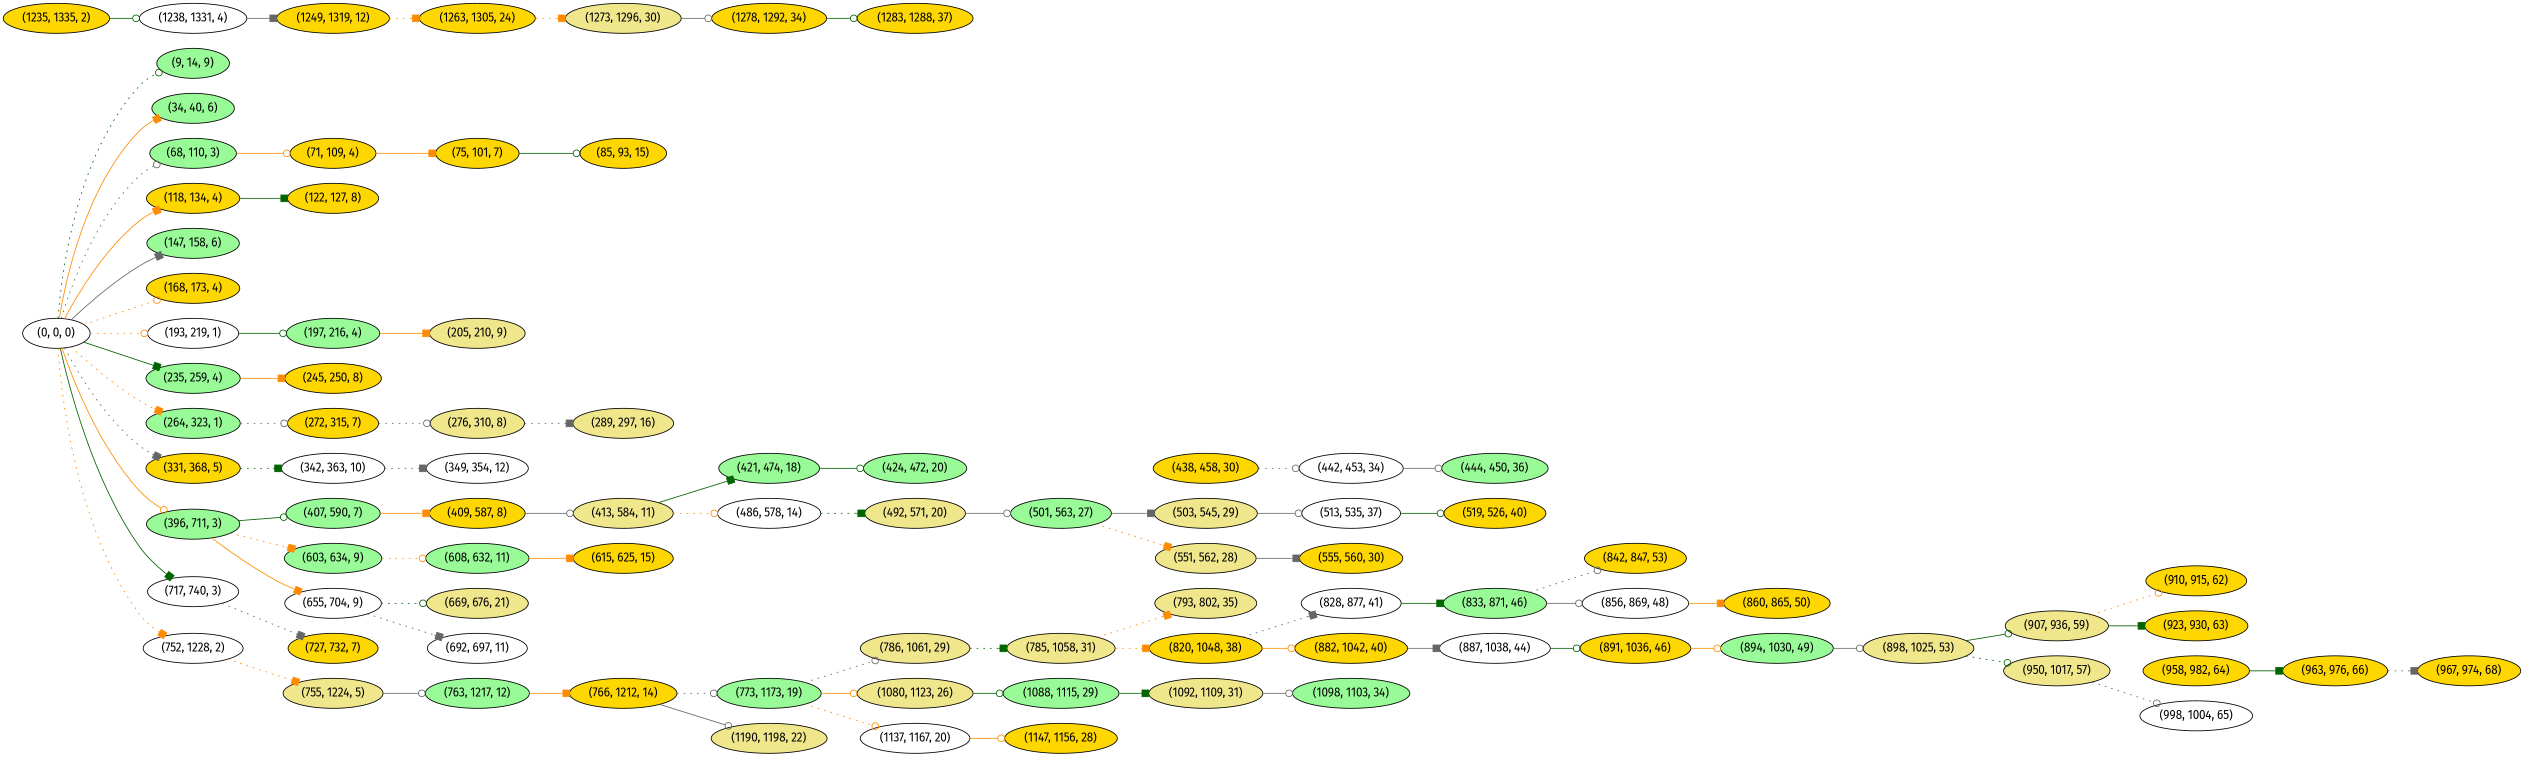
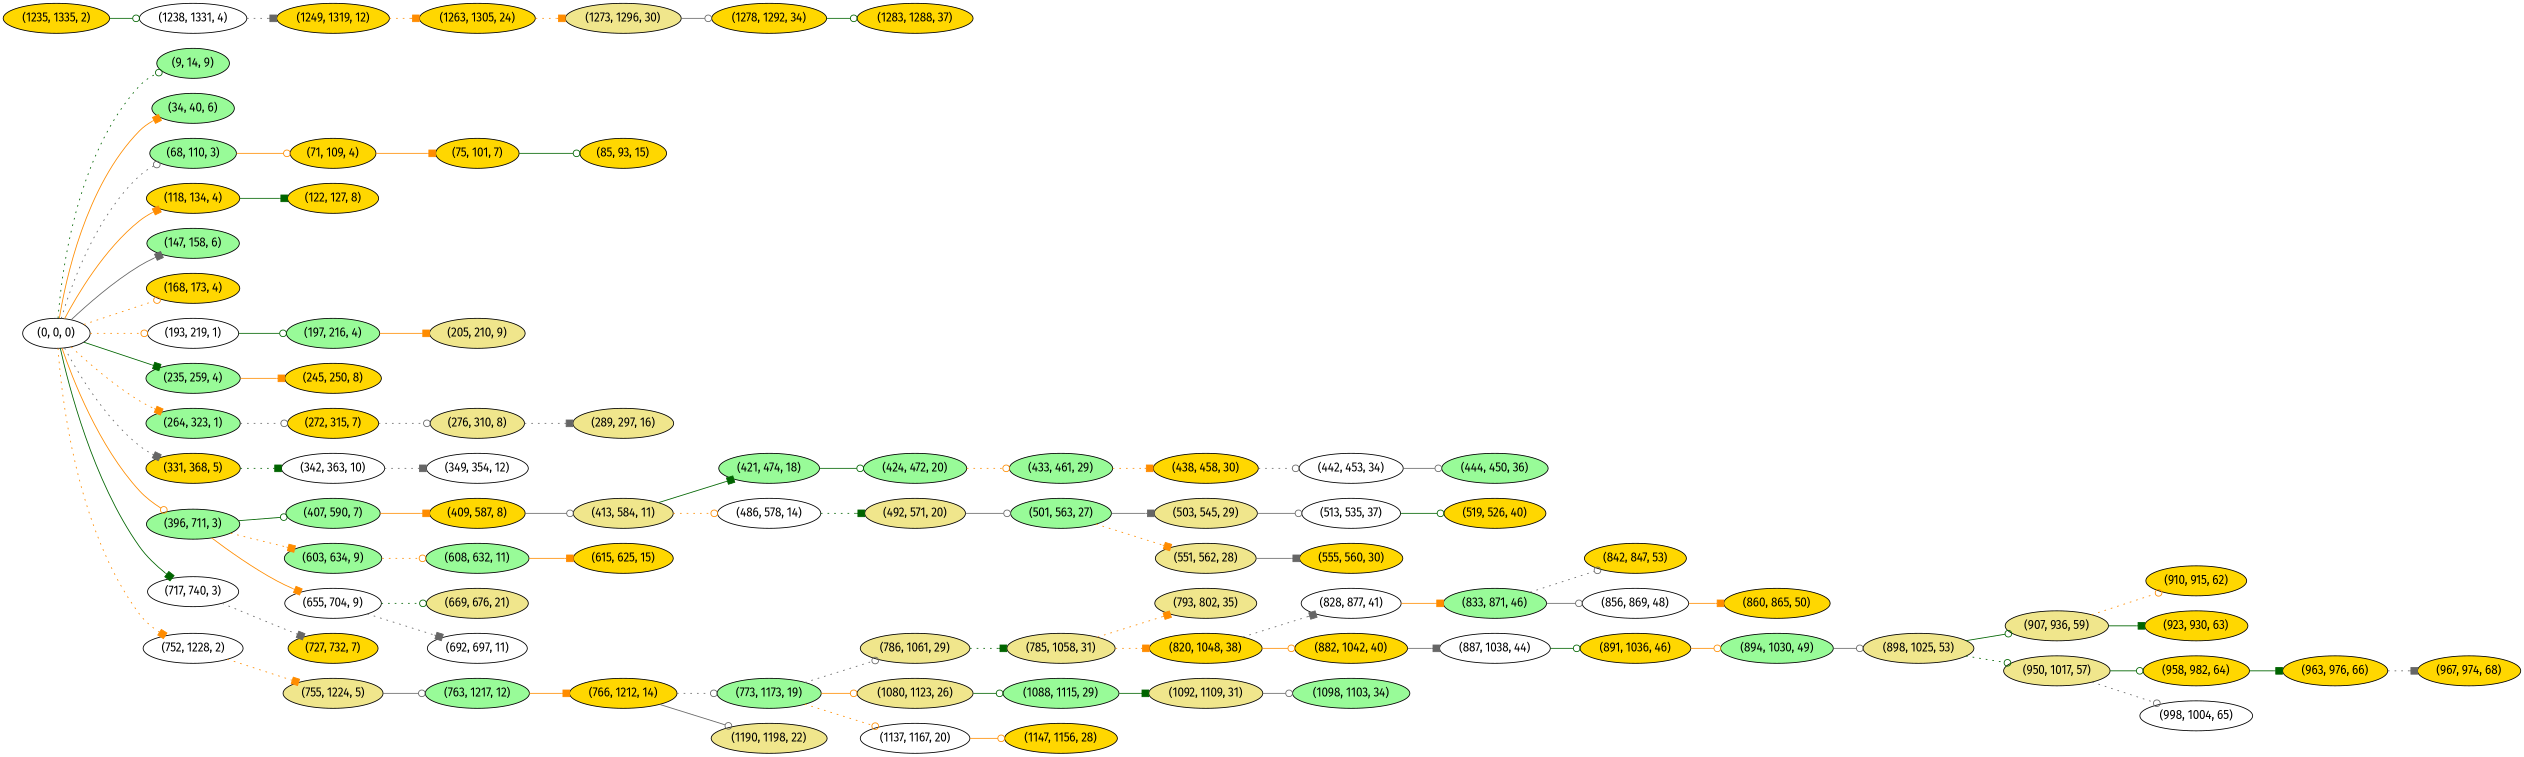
edge "(1238, 1331, 4)" -> "(1249, 1319, 12)": style solid -> dotted
node "(433, 461, 29)": added
edge "(828, 877, 41)" -> "(833, 871, 46)": color darkgreen -> darkorange
edge "(950, 1017, 57)" -> "(958, 982, 64)": added
